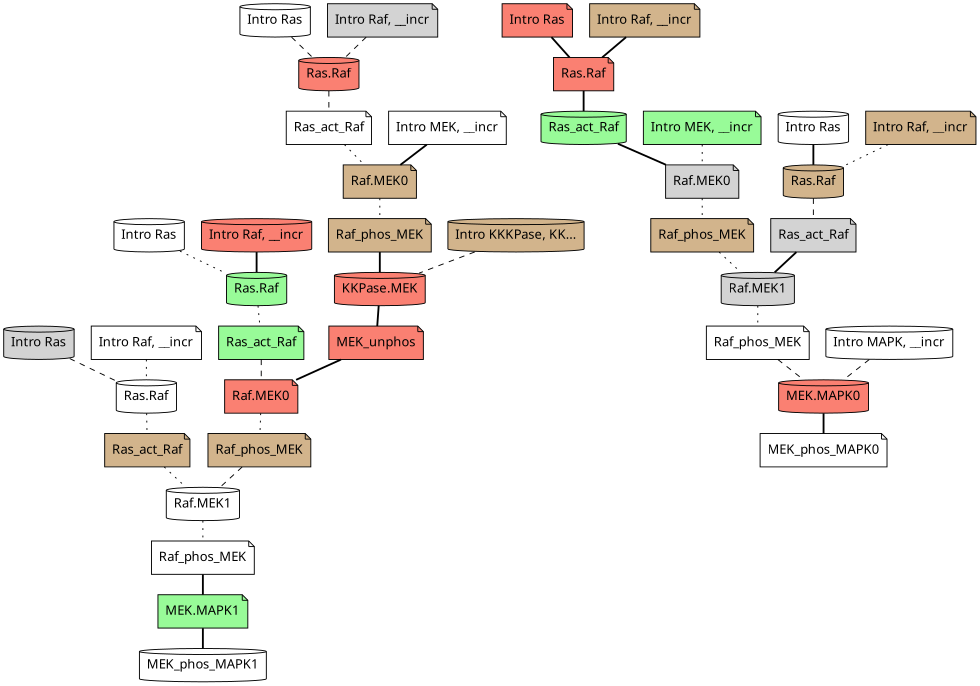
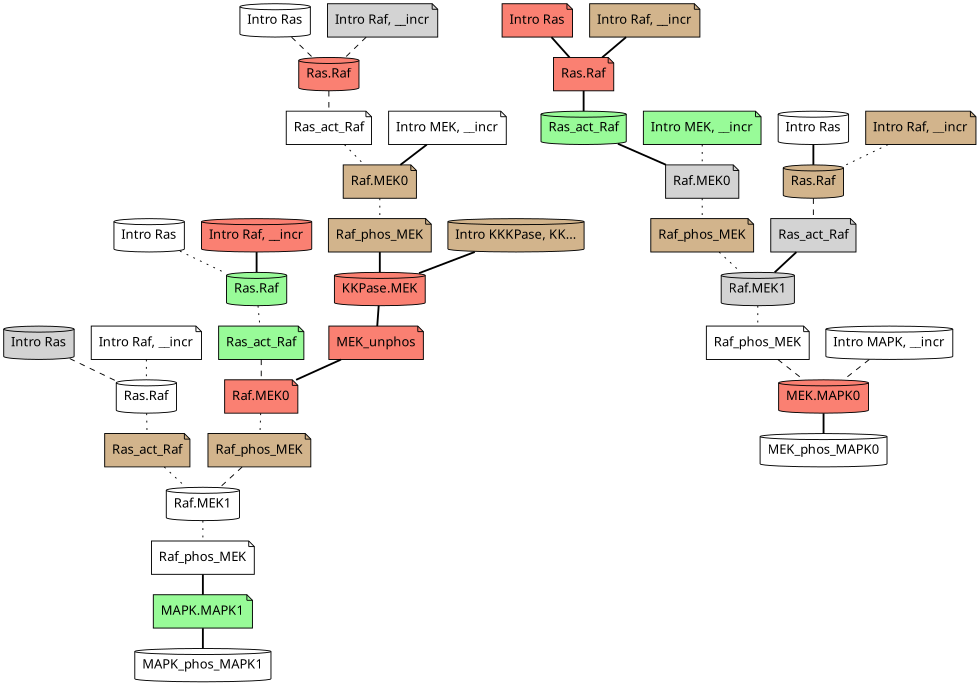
edge "Intro KKKPase, KK..." -- "KKPase.MEK": style dashed -> bold
node "MEK_phos_MAPK0": shape note -> cylinder
node "MEK.MAPK1": label "MEK.MAPK1" -> "MAPK.MAPK1"
node "MEK_phos_MAPK1": label "MEK_phos_MAPK1" -> "MAPK_phos_MAPK1"
